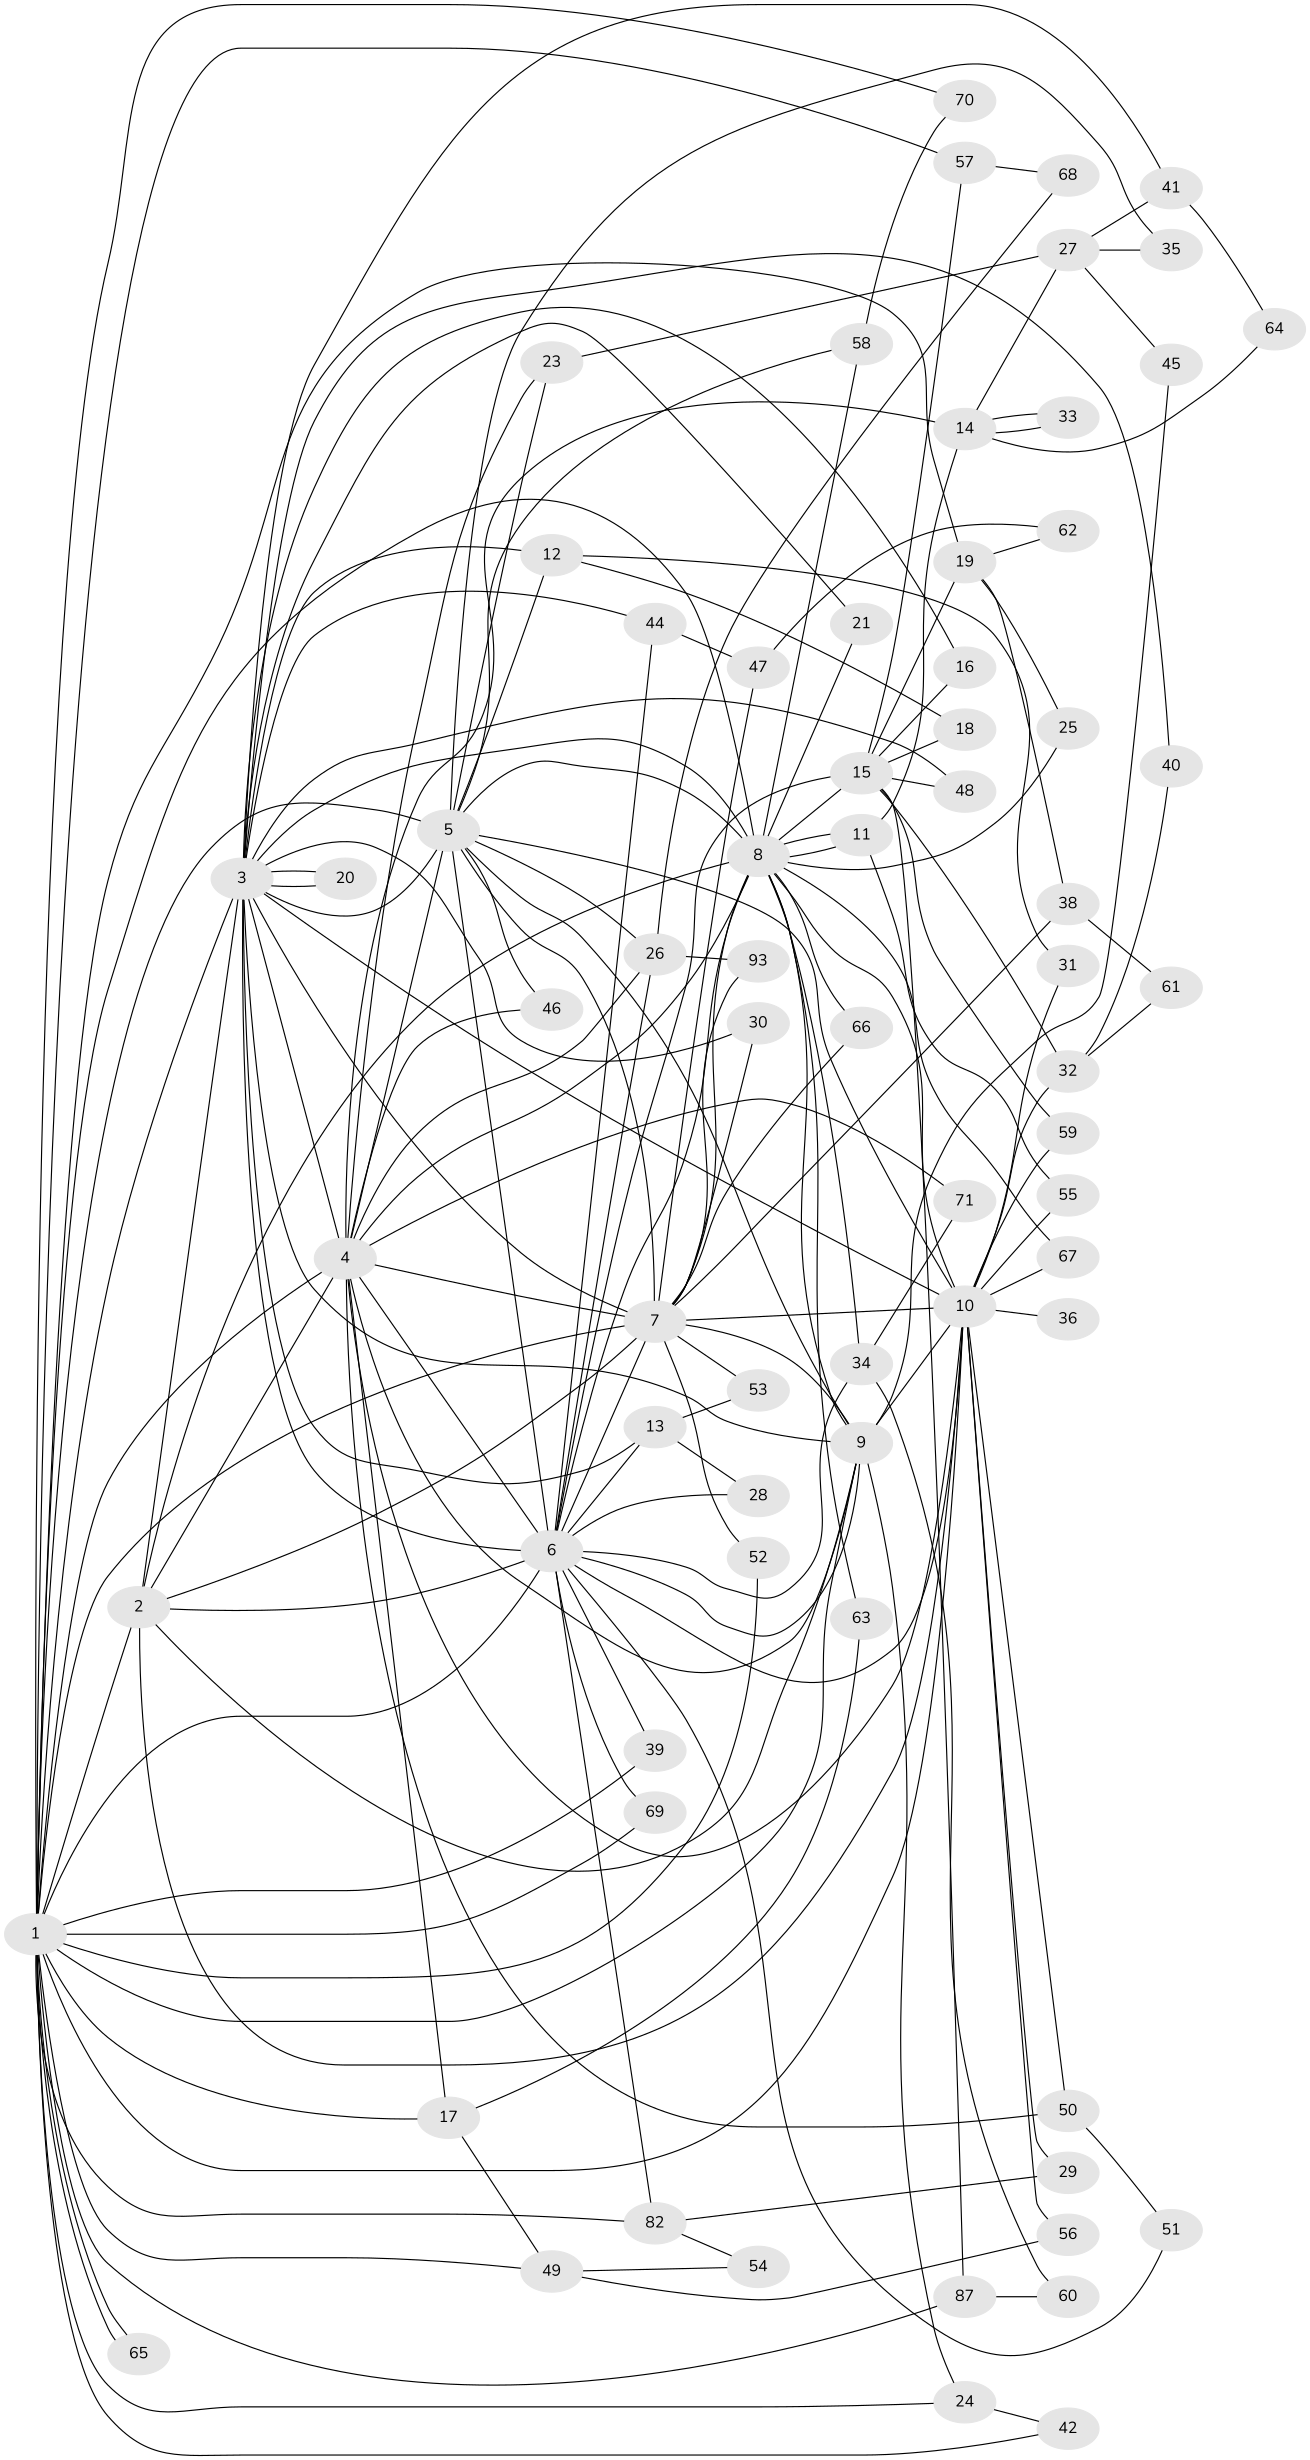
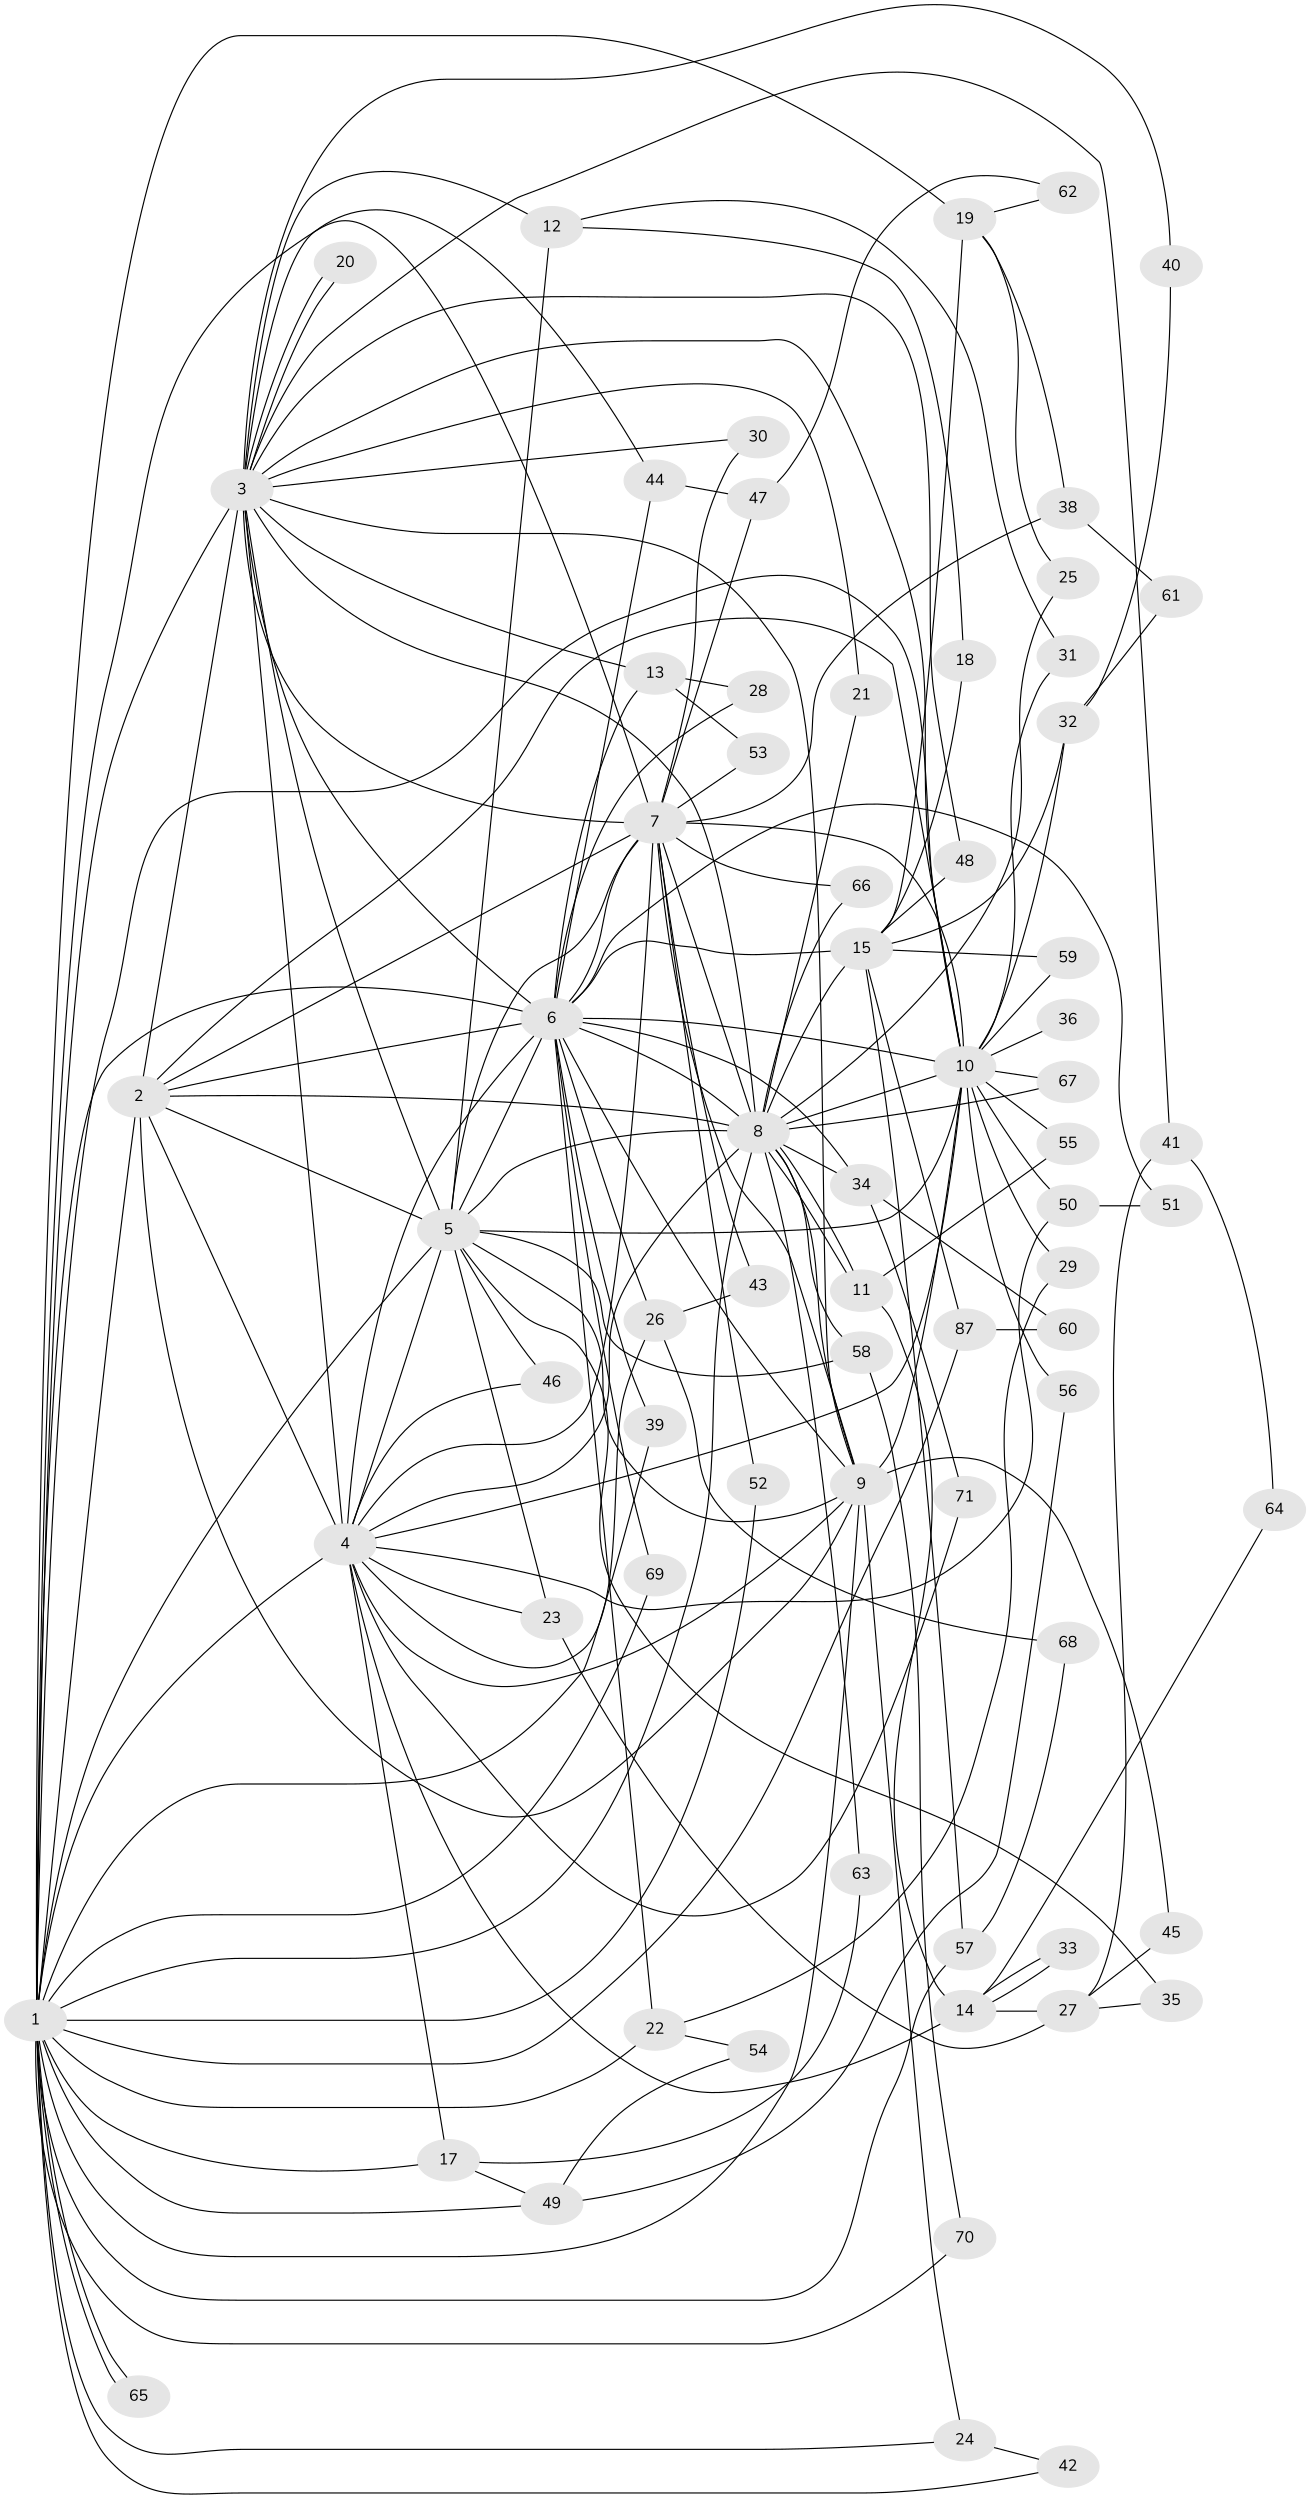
node "16": removed
edge "5" -- "26": now "5" -- "2"
node "93": label "93" -> "43"
node "82": label "82" -> "22"
